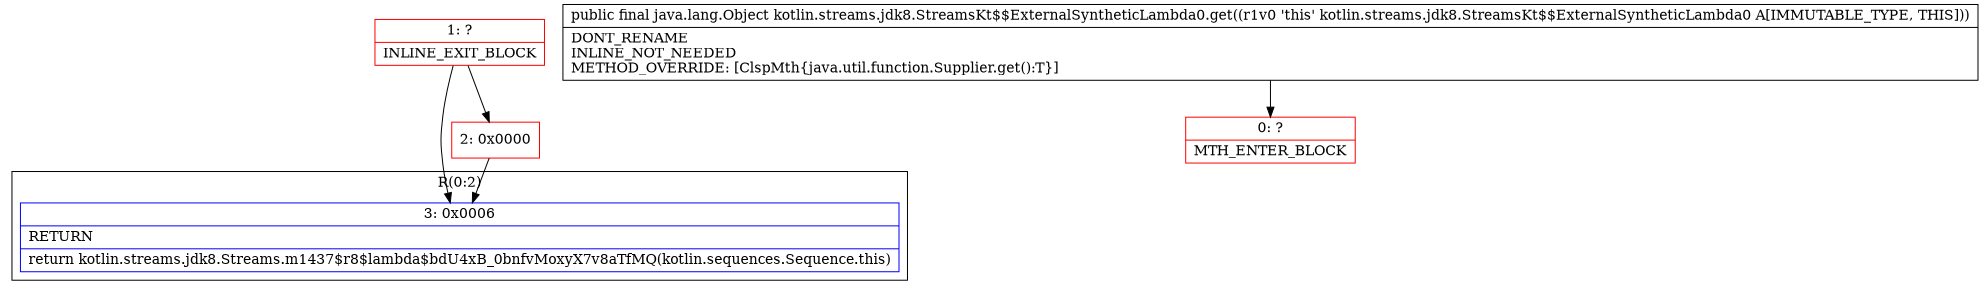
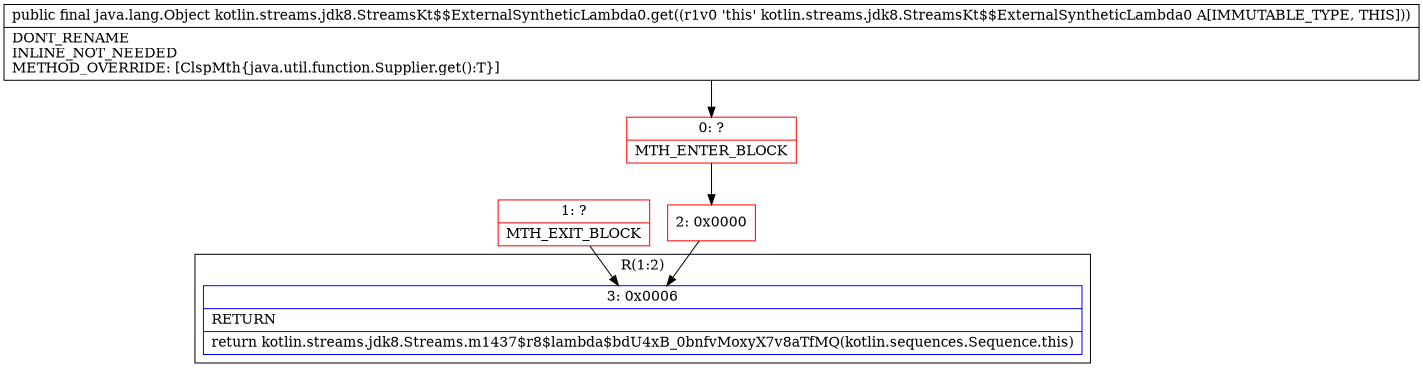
node "1: ?": text "INLINE_EXIT_BLOCK" -> "MTH_EXIT_BLOCK"
edge "1: ?" -> "2: 0x0000": now "0: ?" -> "2: 0x0000"
cluster "R(0:2)": label "R(0:2)" -> "R(1:2)"
